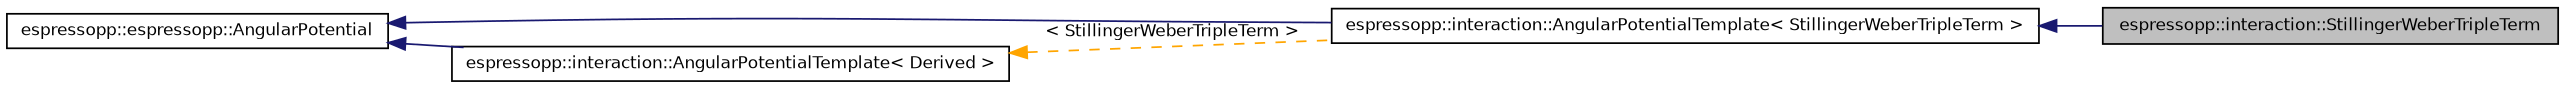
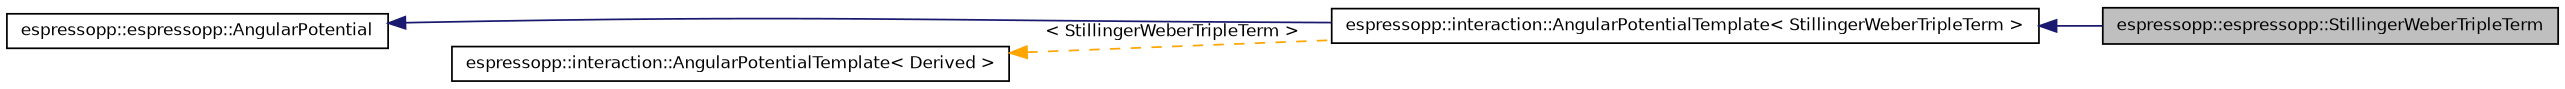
node "espressopp::interaction::StillingerWeberTripleTerm": label "espressopp::interaction::StillingerWeberTripleTerm" -> "espressopp::espressopp::StillingerWeberTripleTerm"
edge "espressopp::interaction::AngularPotentialTemplate< Derived >" -> "espressopp::espressopp::AngularPotential": removed
